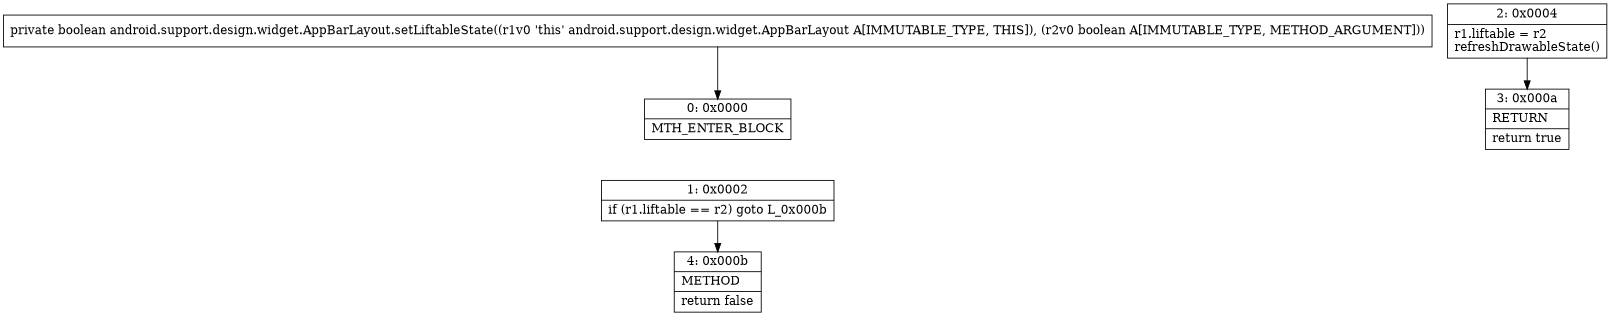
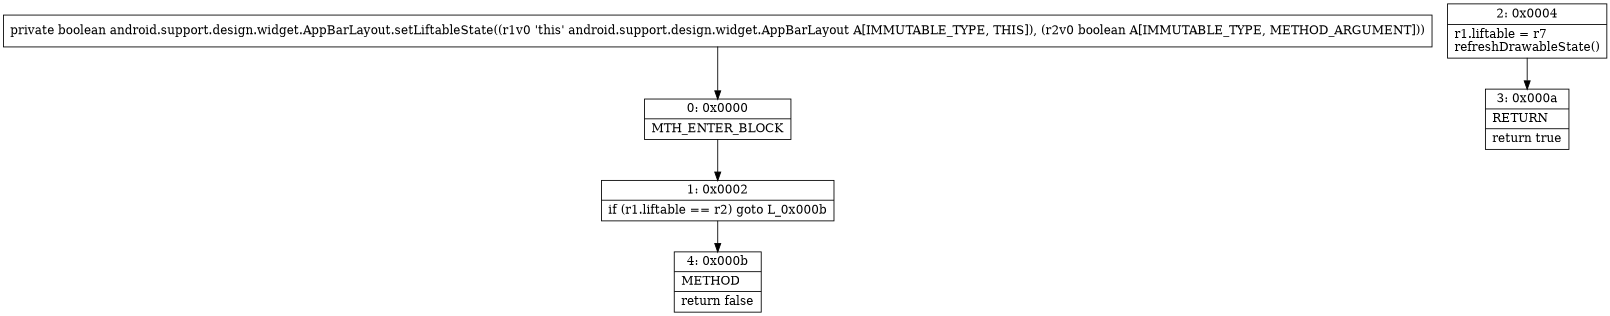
node "2: 0x0004": text "r1.liftable = r2" -> "r1.liftable = r7"
edge "0: 0x0000" -> "1: 0x0002": added
